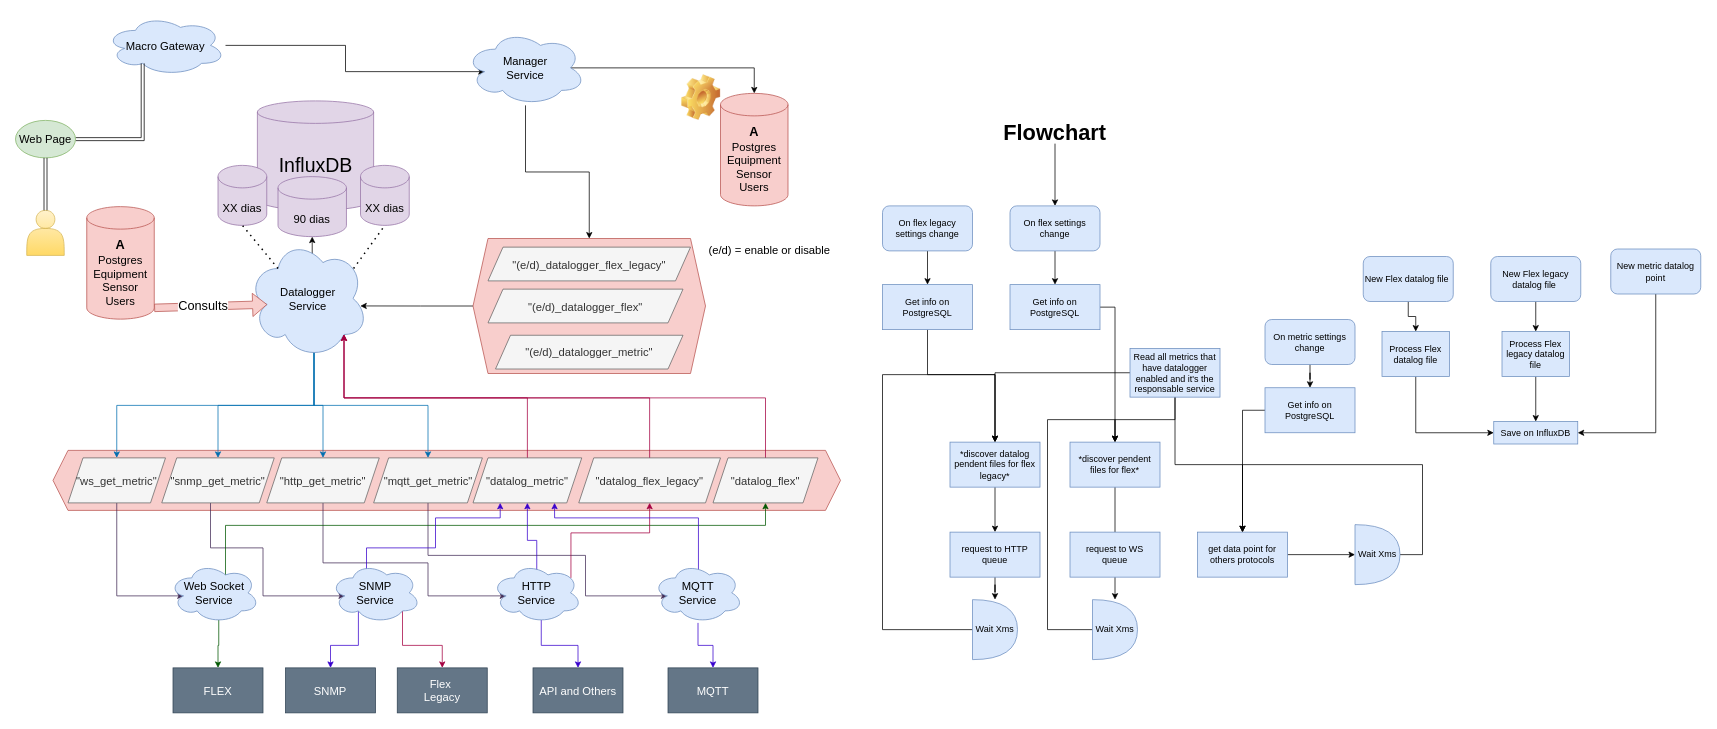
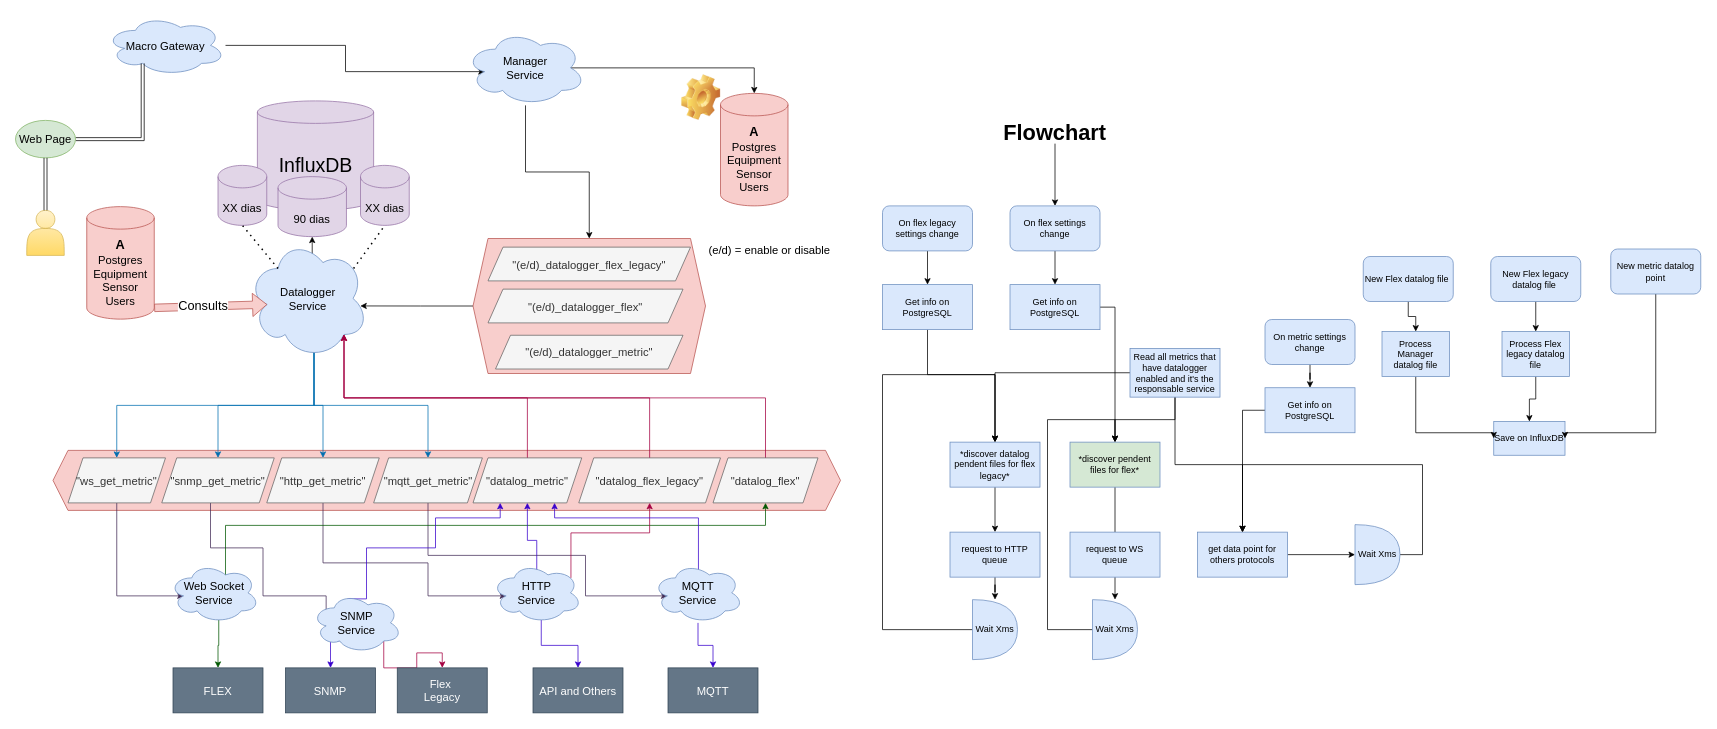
node "Process Flex datalog file": label "Process Flex datalog file" -> "Process Manager datalog file"
node "Save on InfluxDB": size 84x23 -> 71x34
node "*discover pendent files for flex*": fillcolor #dae8fc -> #d5e8d4
node "SNMP Service": moved (375, 593) -> (357, 623)
